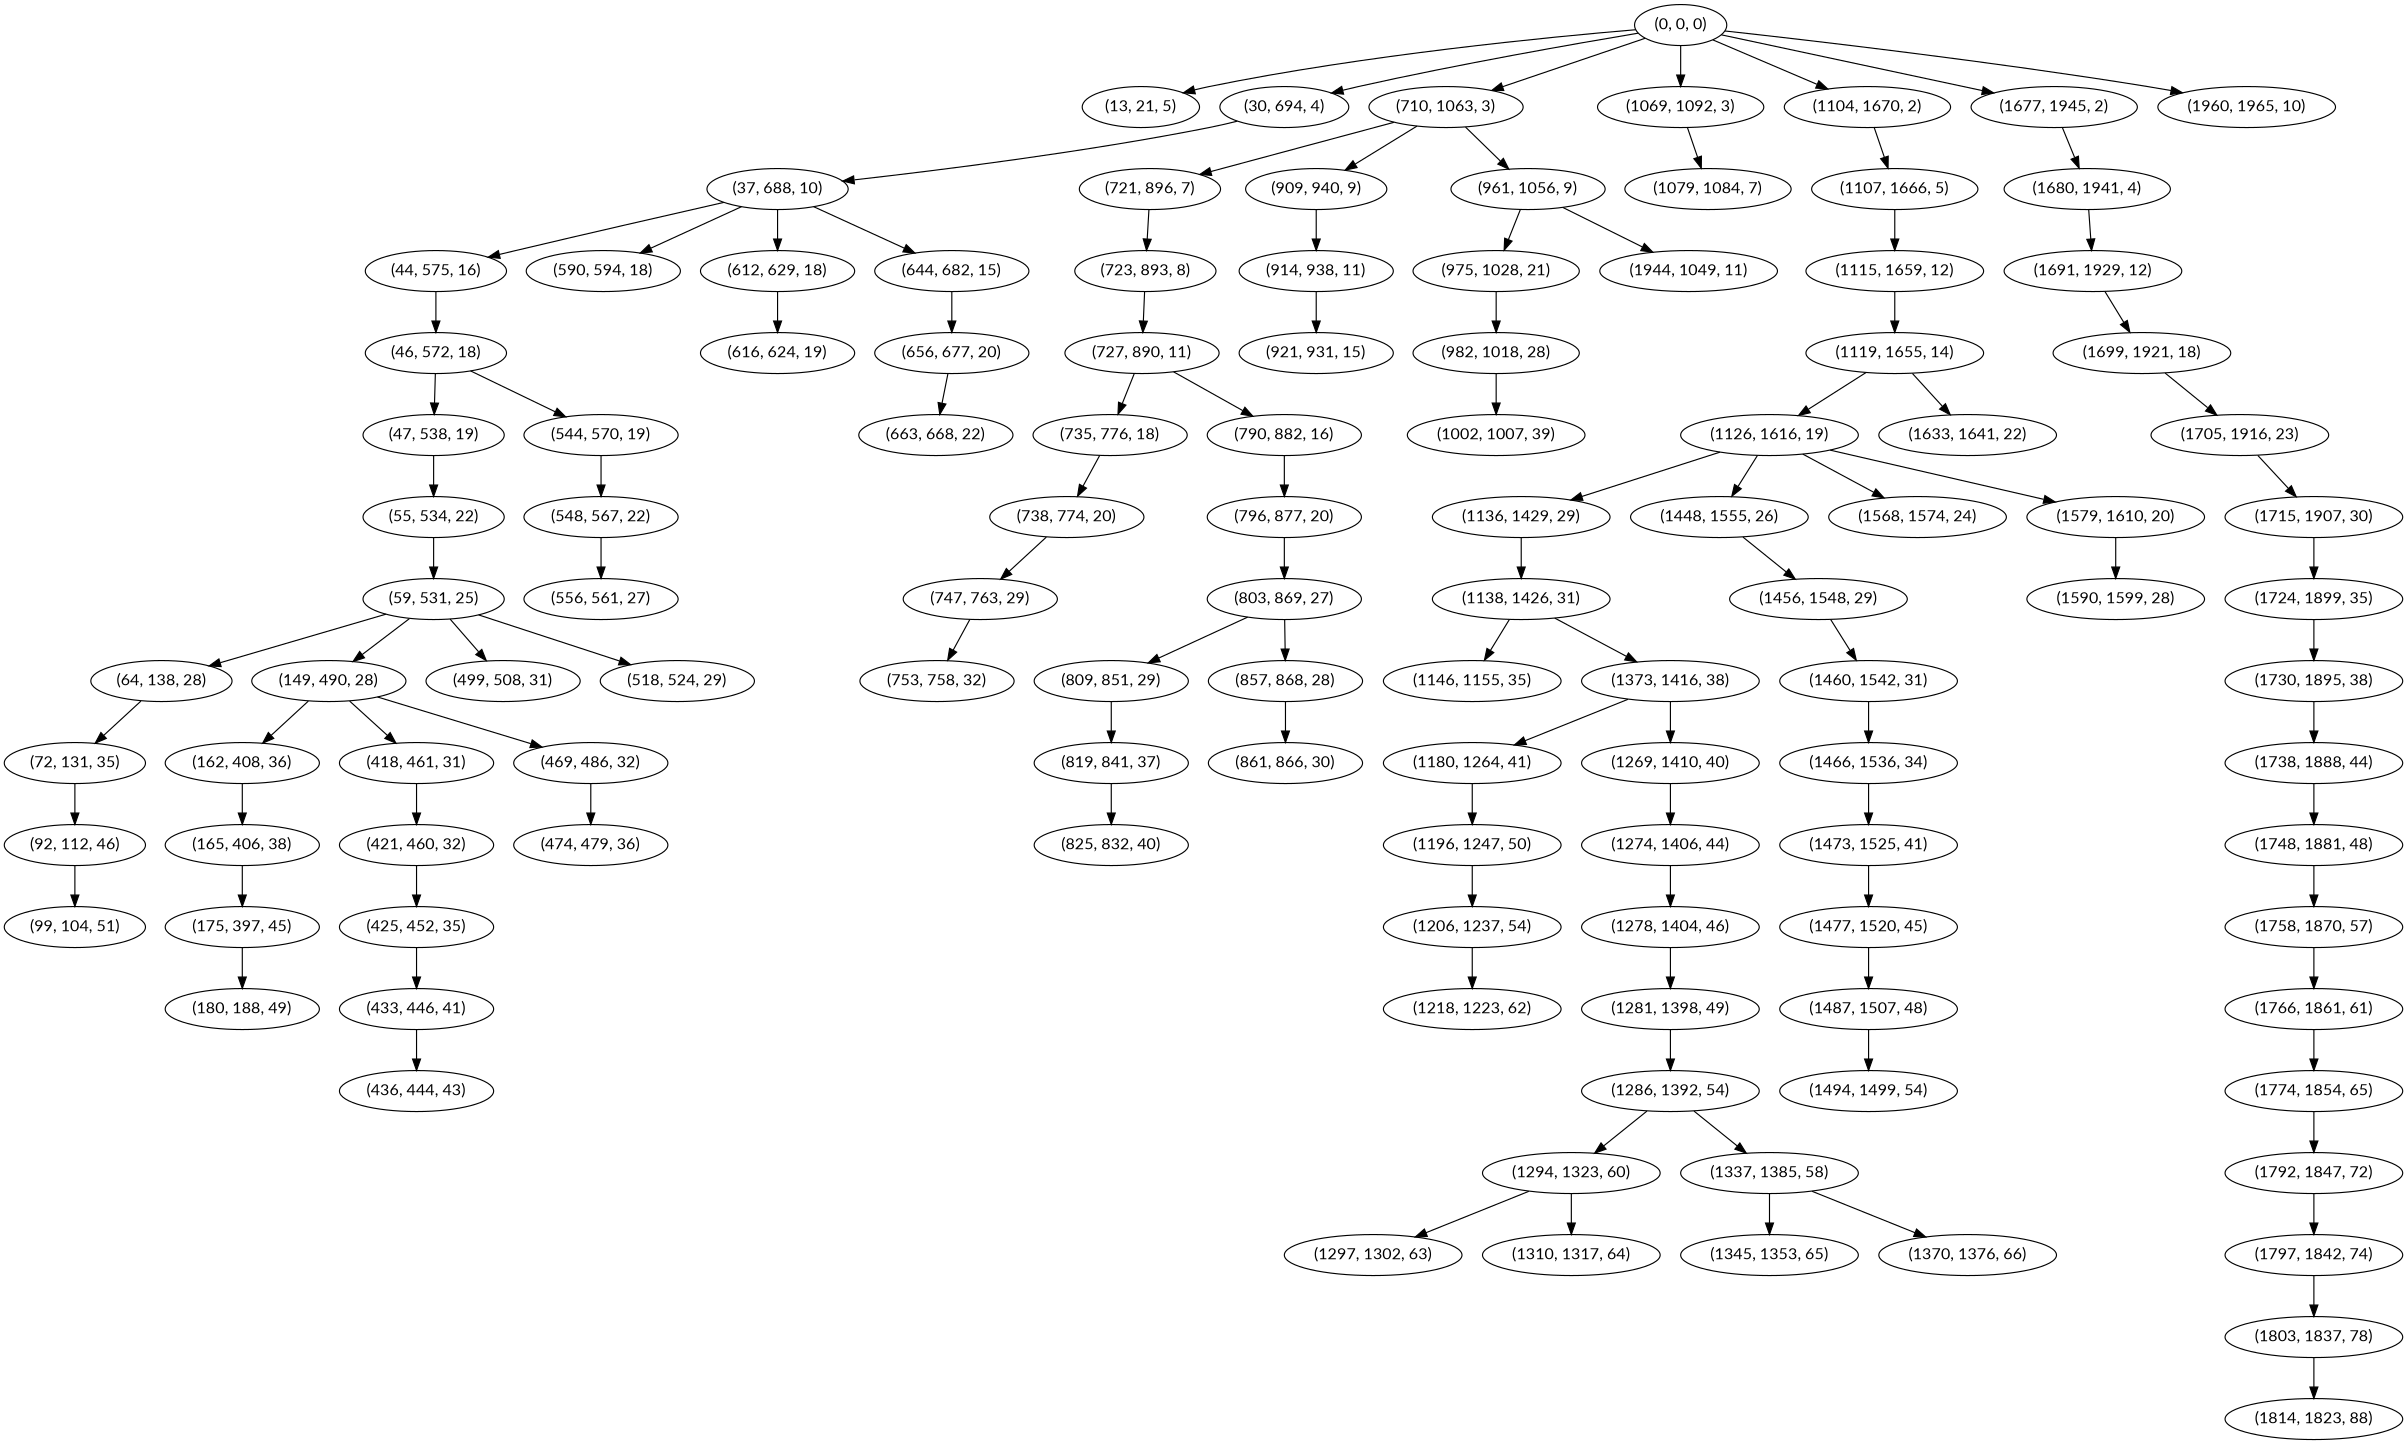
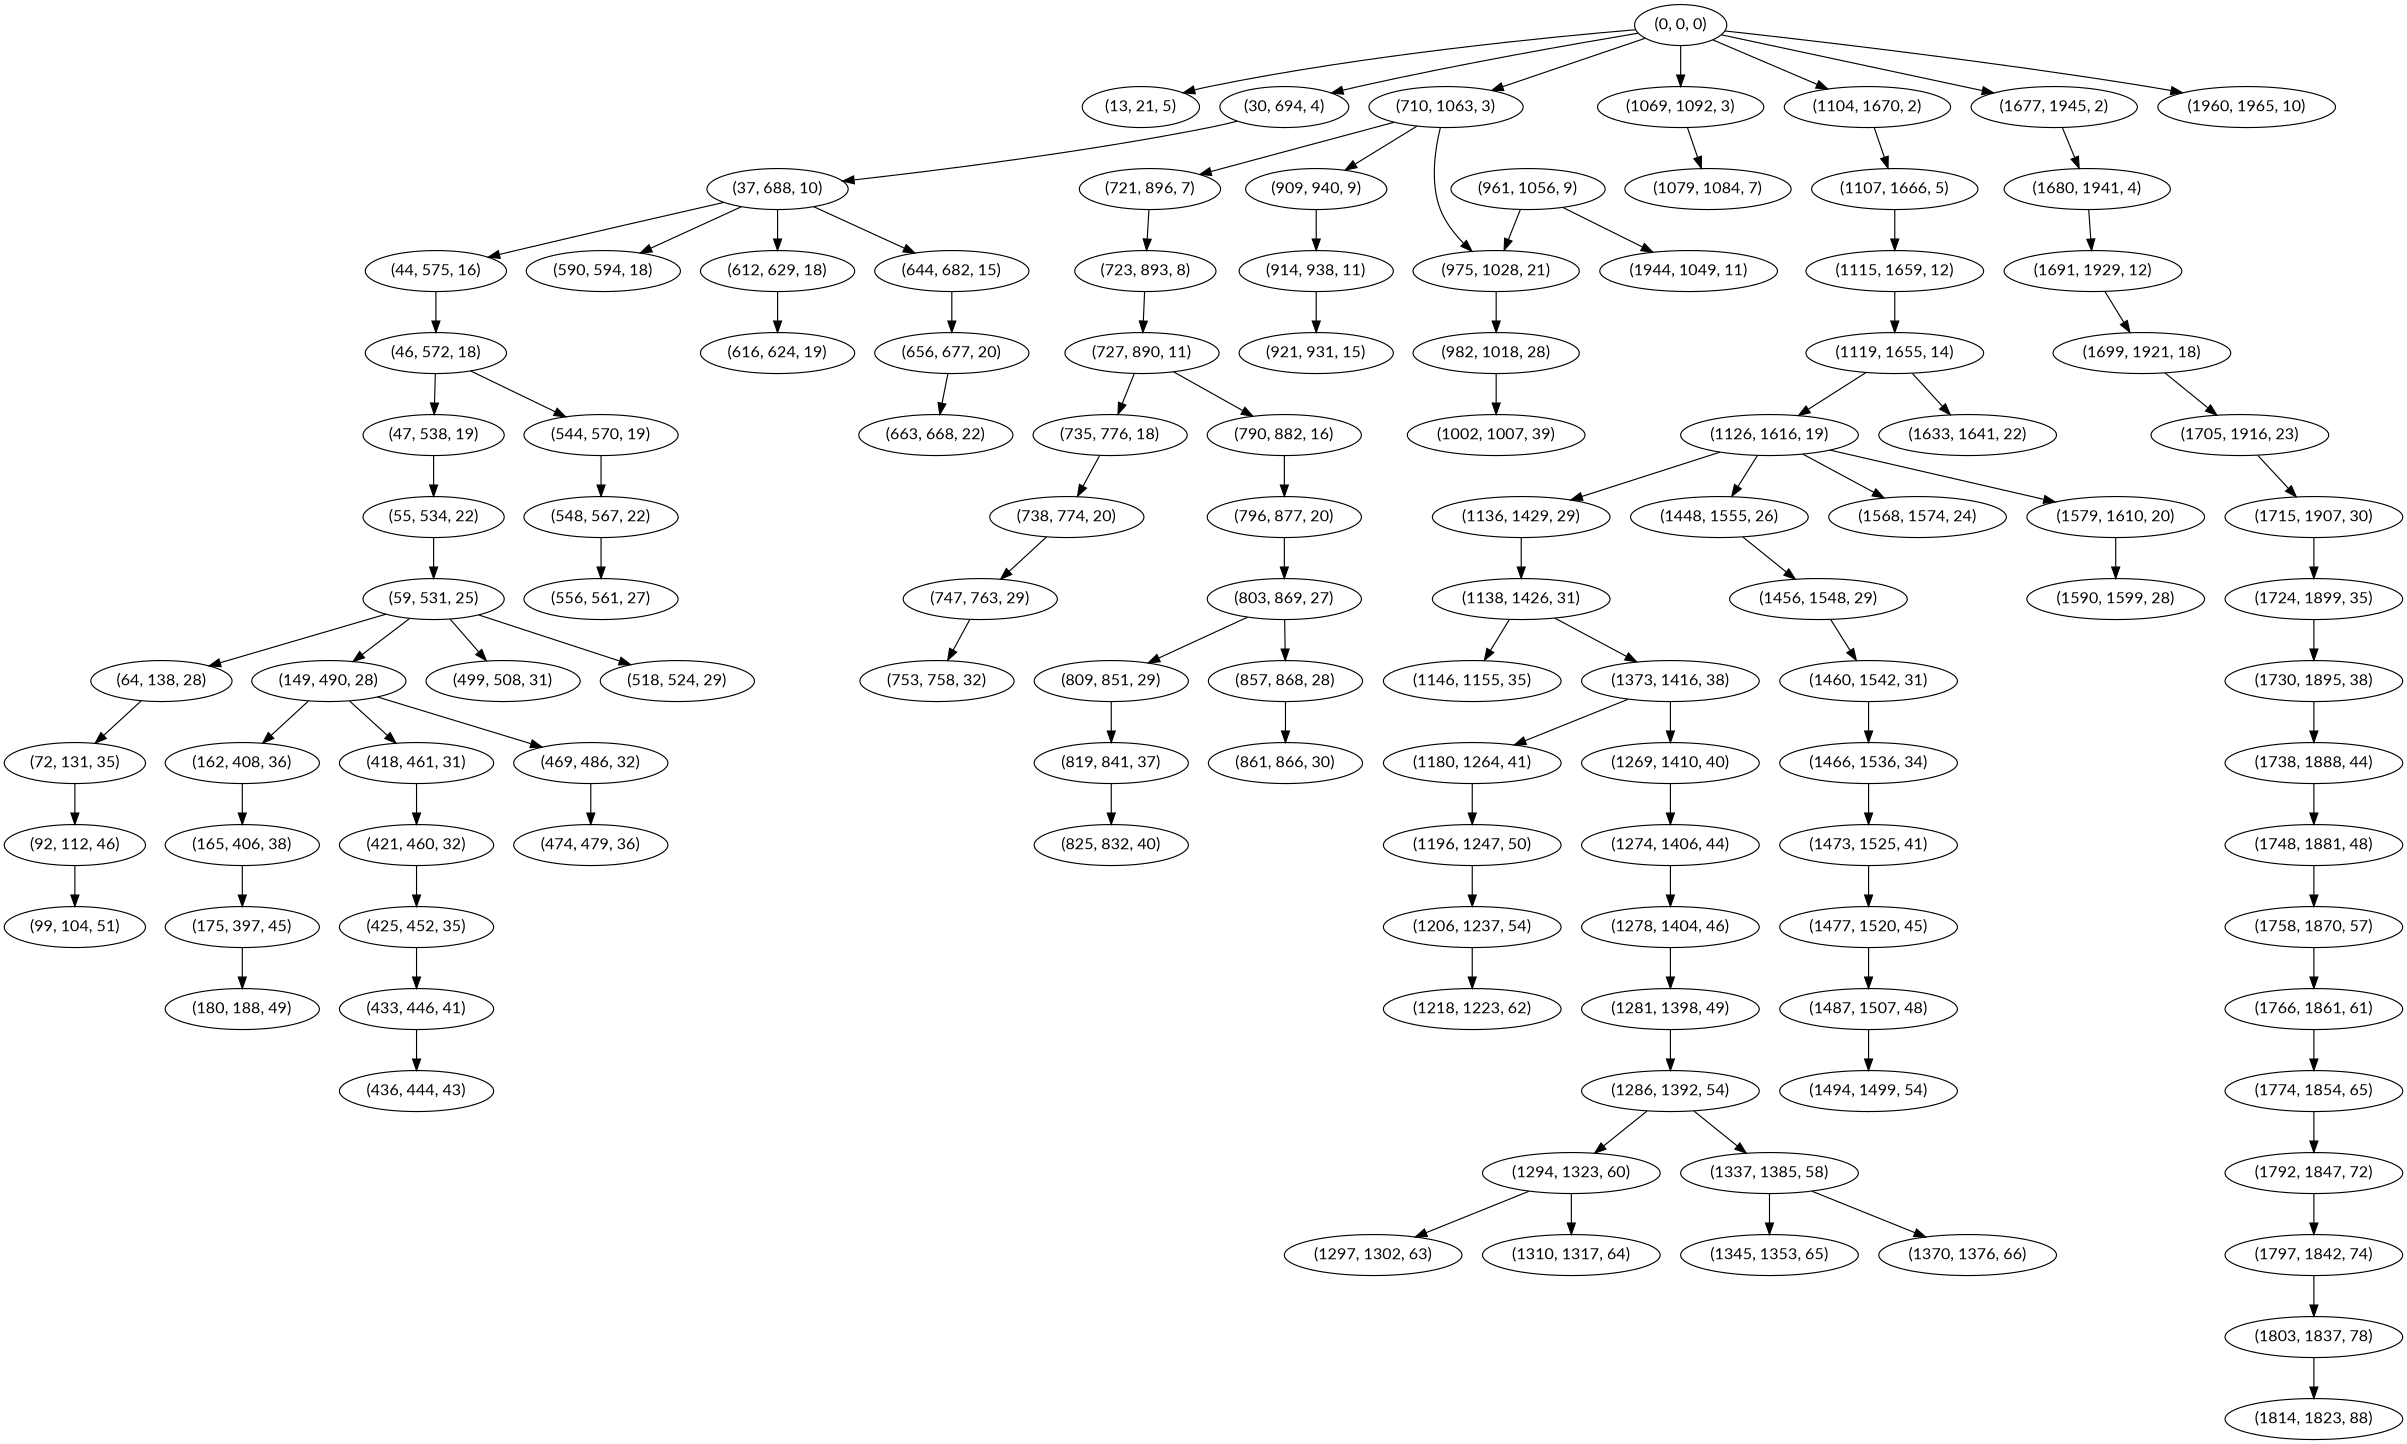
edge "(710, 1063, 3)" -> "(961, 1056, 9)": now "(710, 1063, 3)" -> "(975, 1028, 21)"
